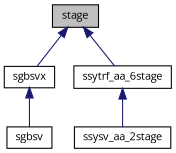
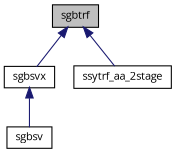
node "stage": label "stage" -> "sgbtrf"
node "ssytrf_aa_6stage": label "ssytrf_aa_6stage" -> "ssytrf_aa_2stage"
node "ssysv_aa_2stage": removed
